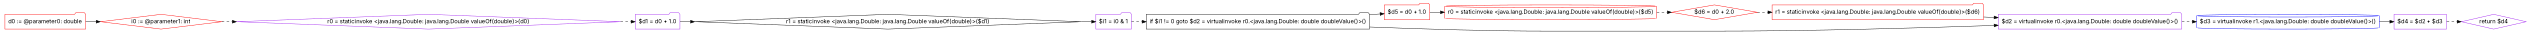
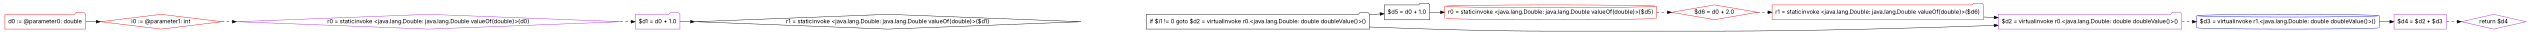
node "$d5 = d0 + 1.0": color red -> black
node "$i1 = i0 & 1": removed
